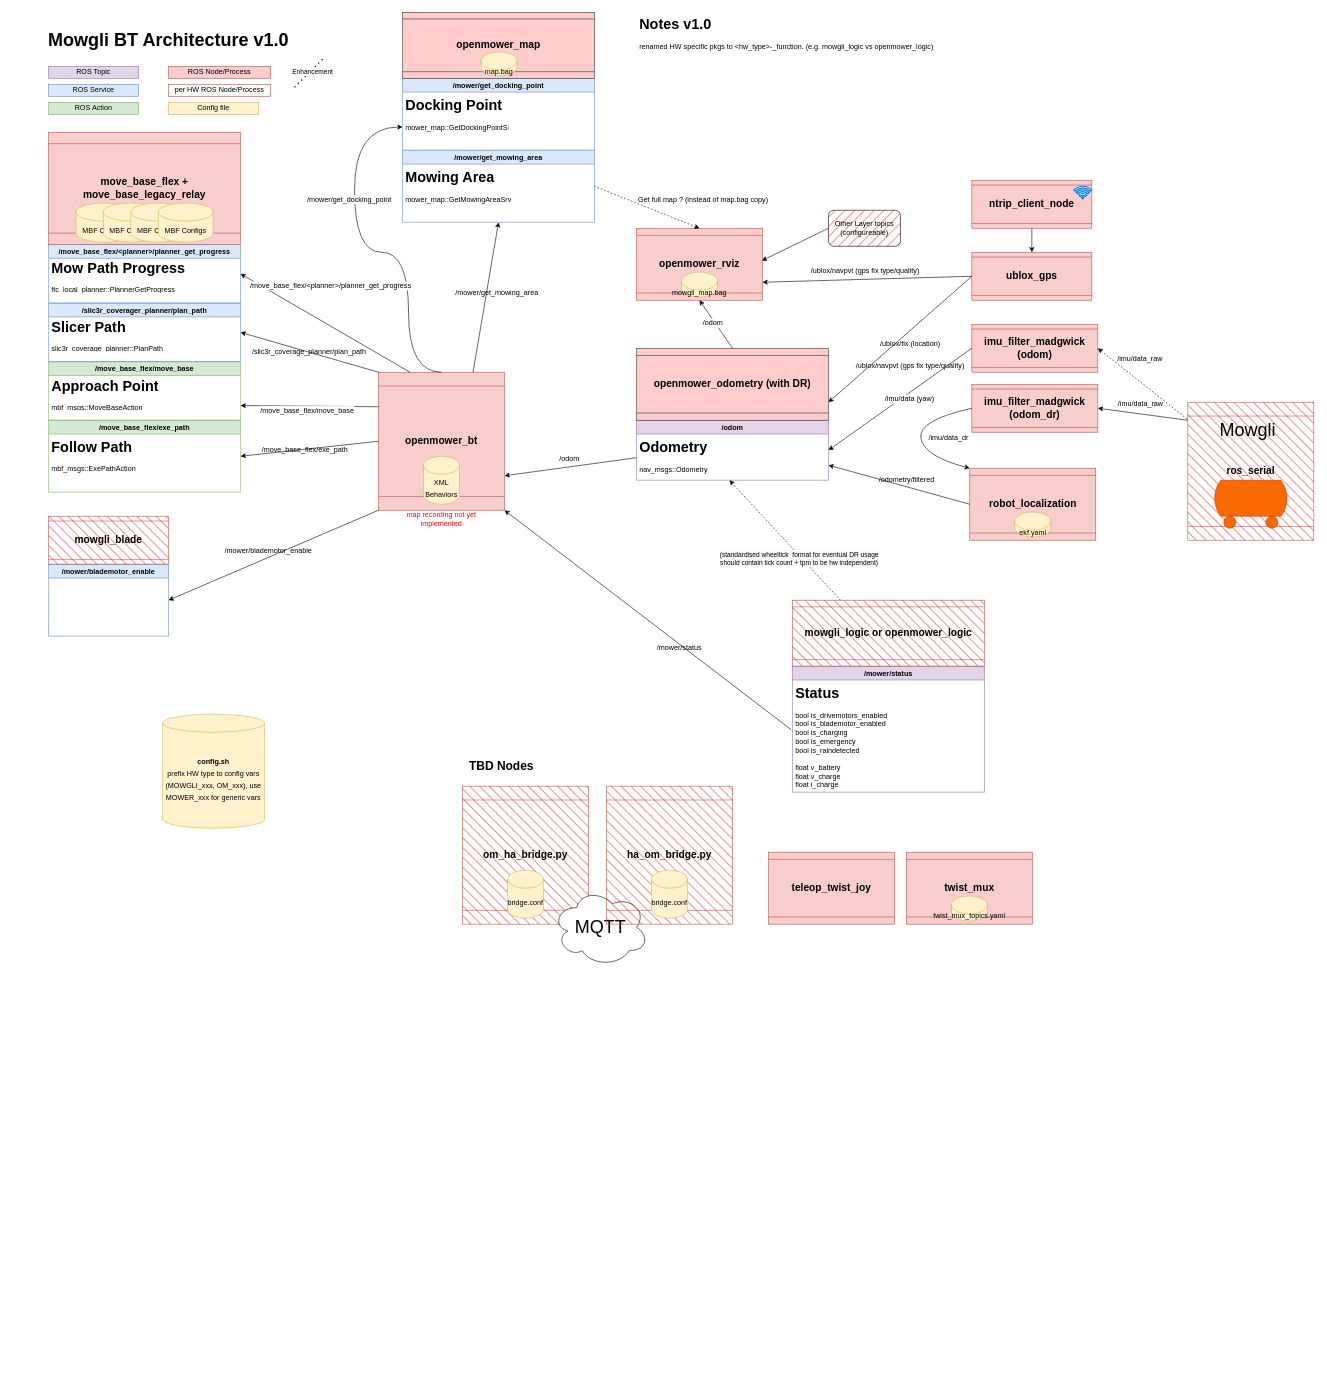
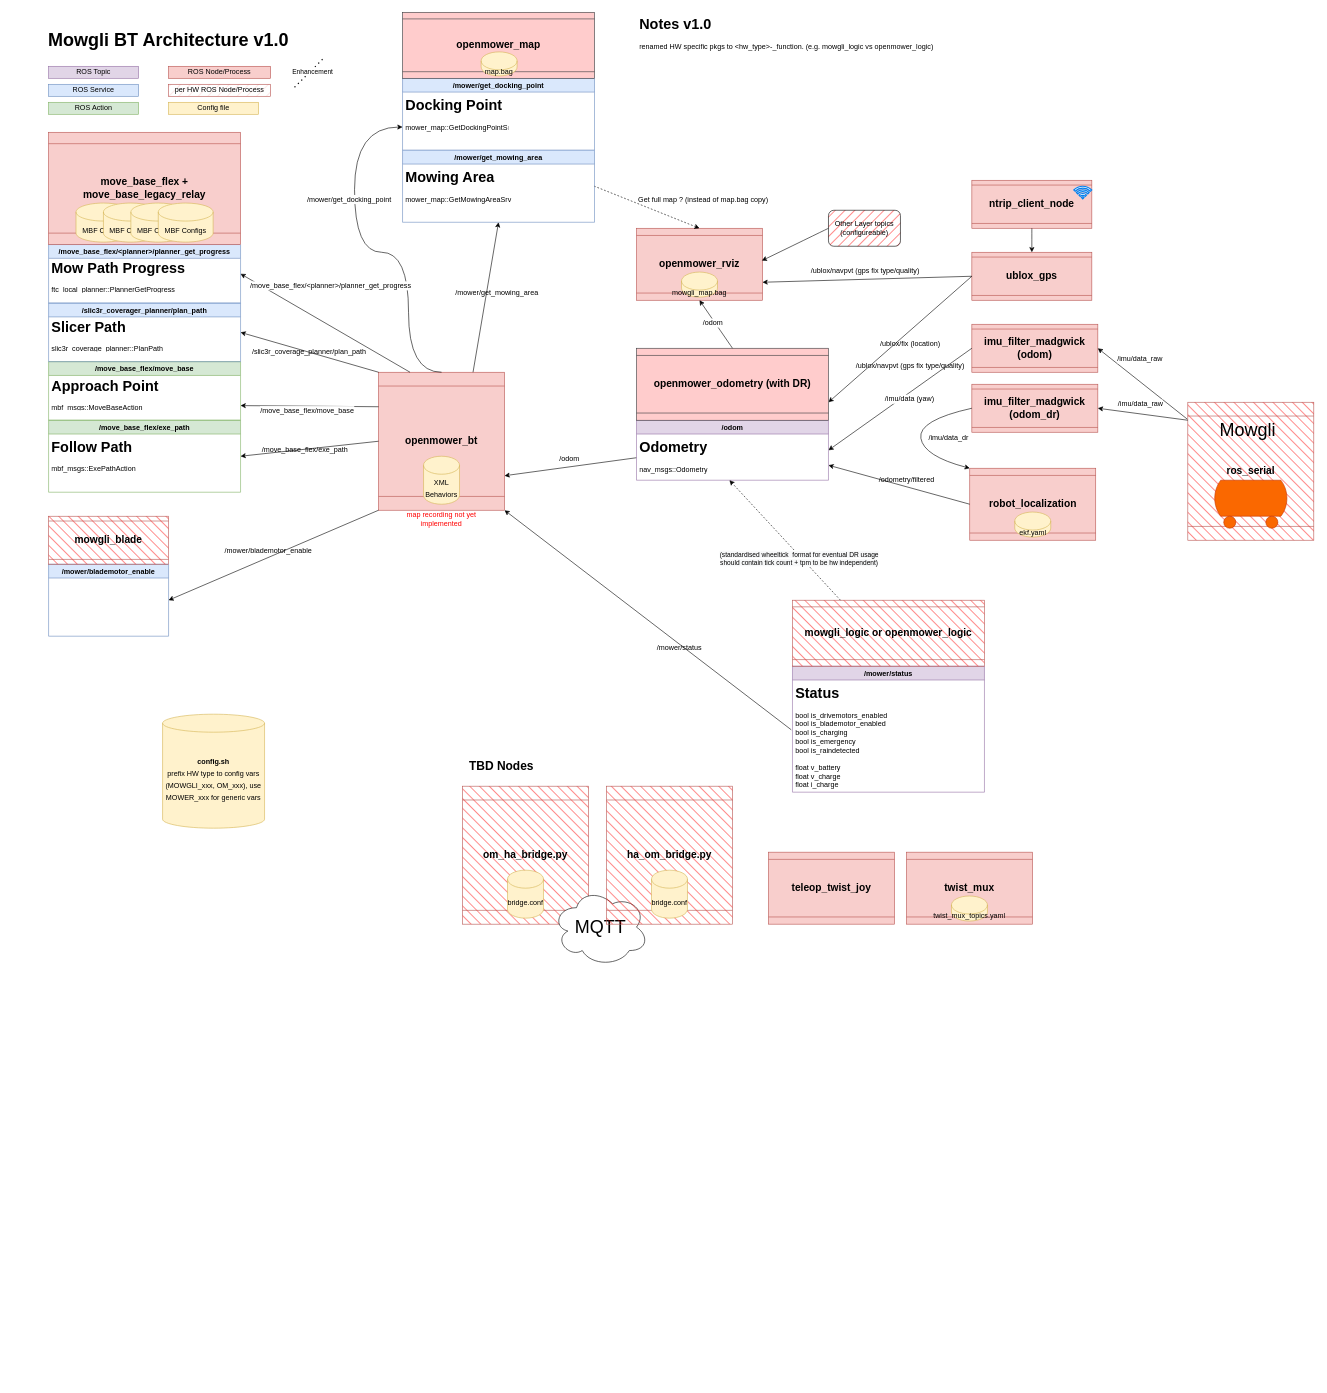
edge "ros_serial" -> "imu_filter_madgwick (odom)": style dashed -> solid
